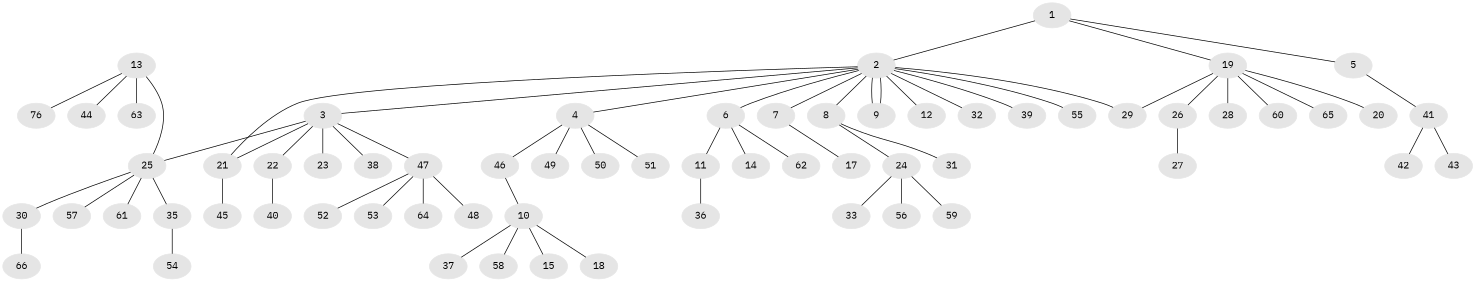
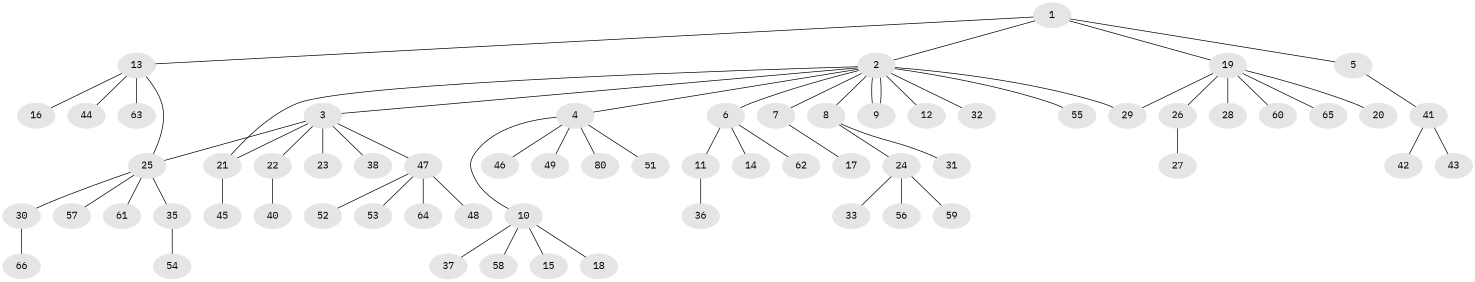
edge "1" -- "13": added
node "76": label "76" -> "16"
node "39": removed
node "50": label "50" -> "80"
edge "46" -- "10": now "4" -- "10"
